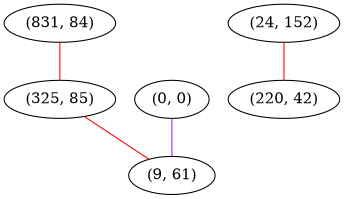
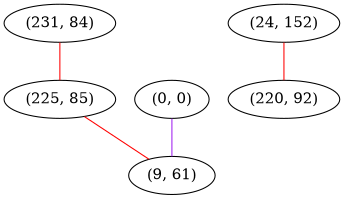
node "(831, 84)": label "(831, 84)" -> "(231, 84)"
node "(325, 85)": label "(325, 85)" -> "(225, 85)"
node "(220, 42)": label "(220, 42)" -> "(220, 92)"
